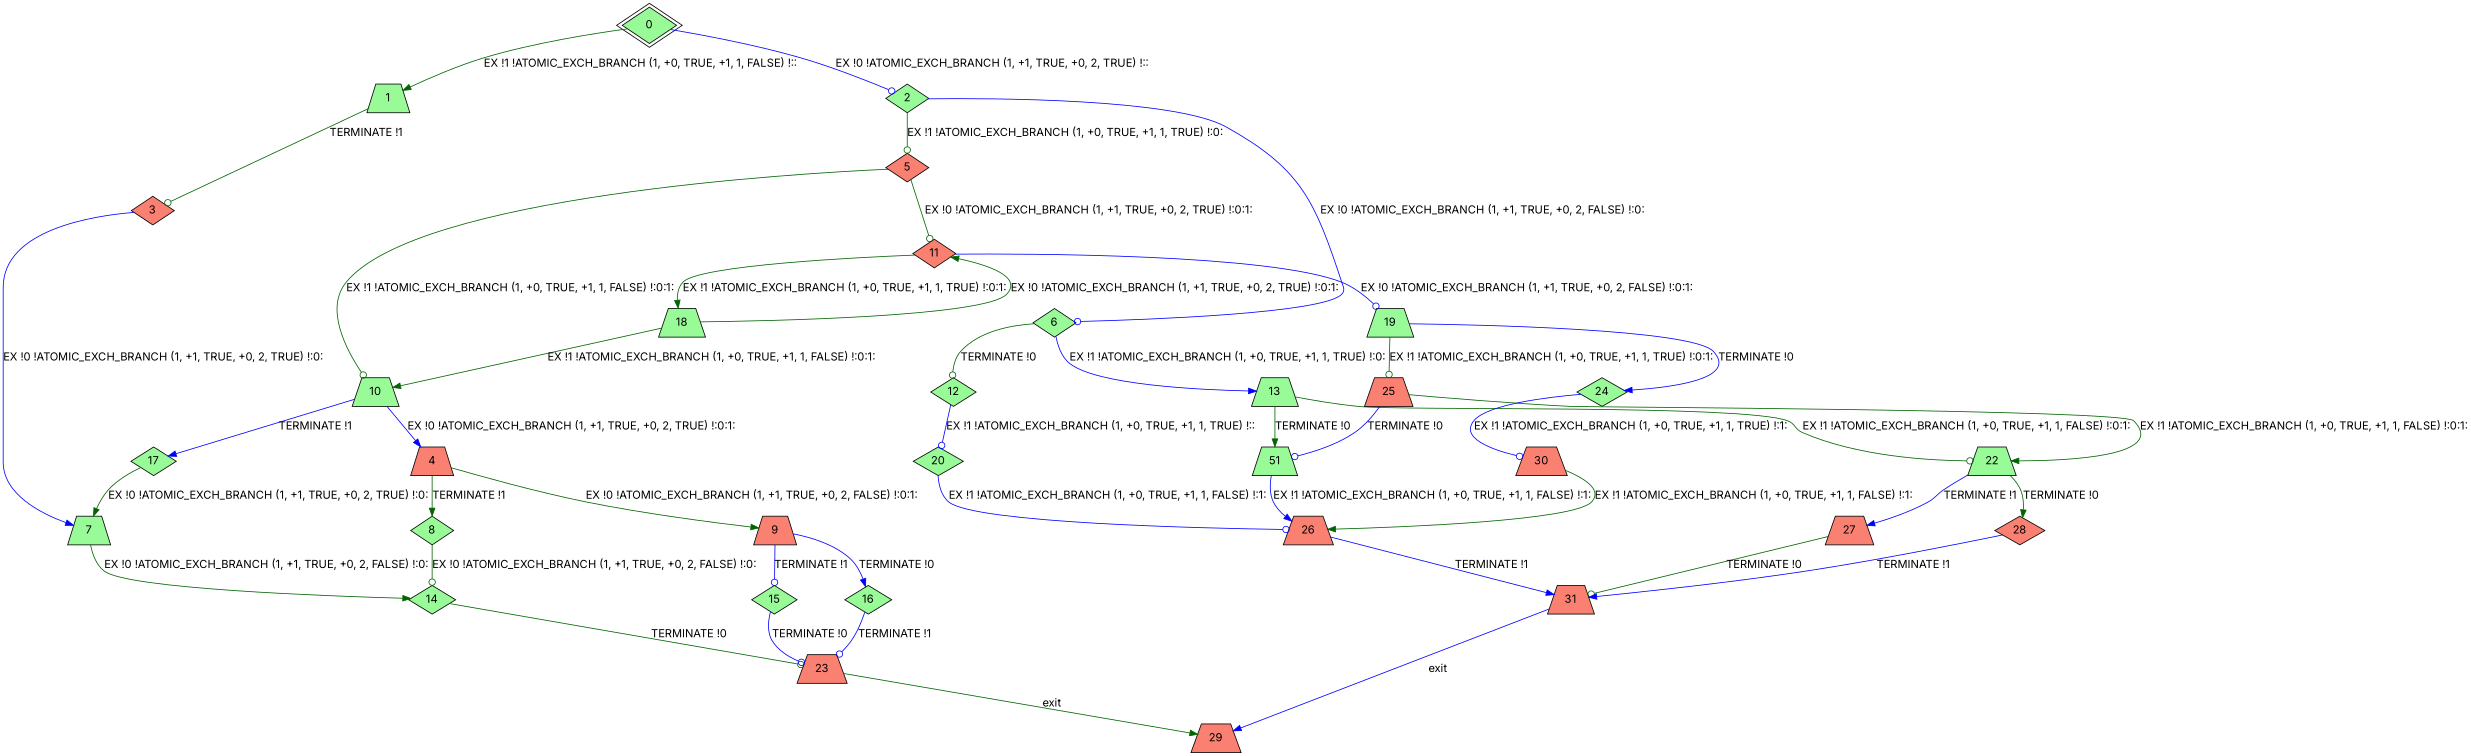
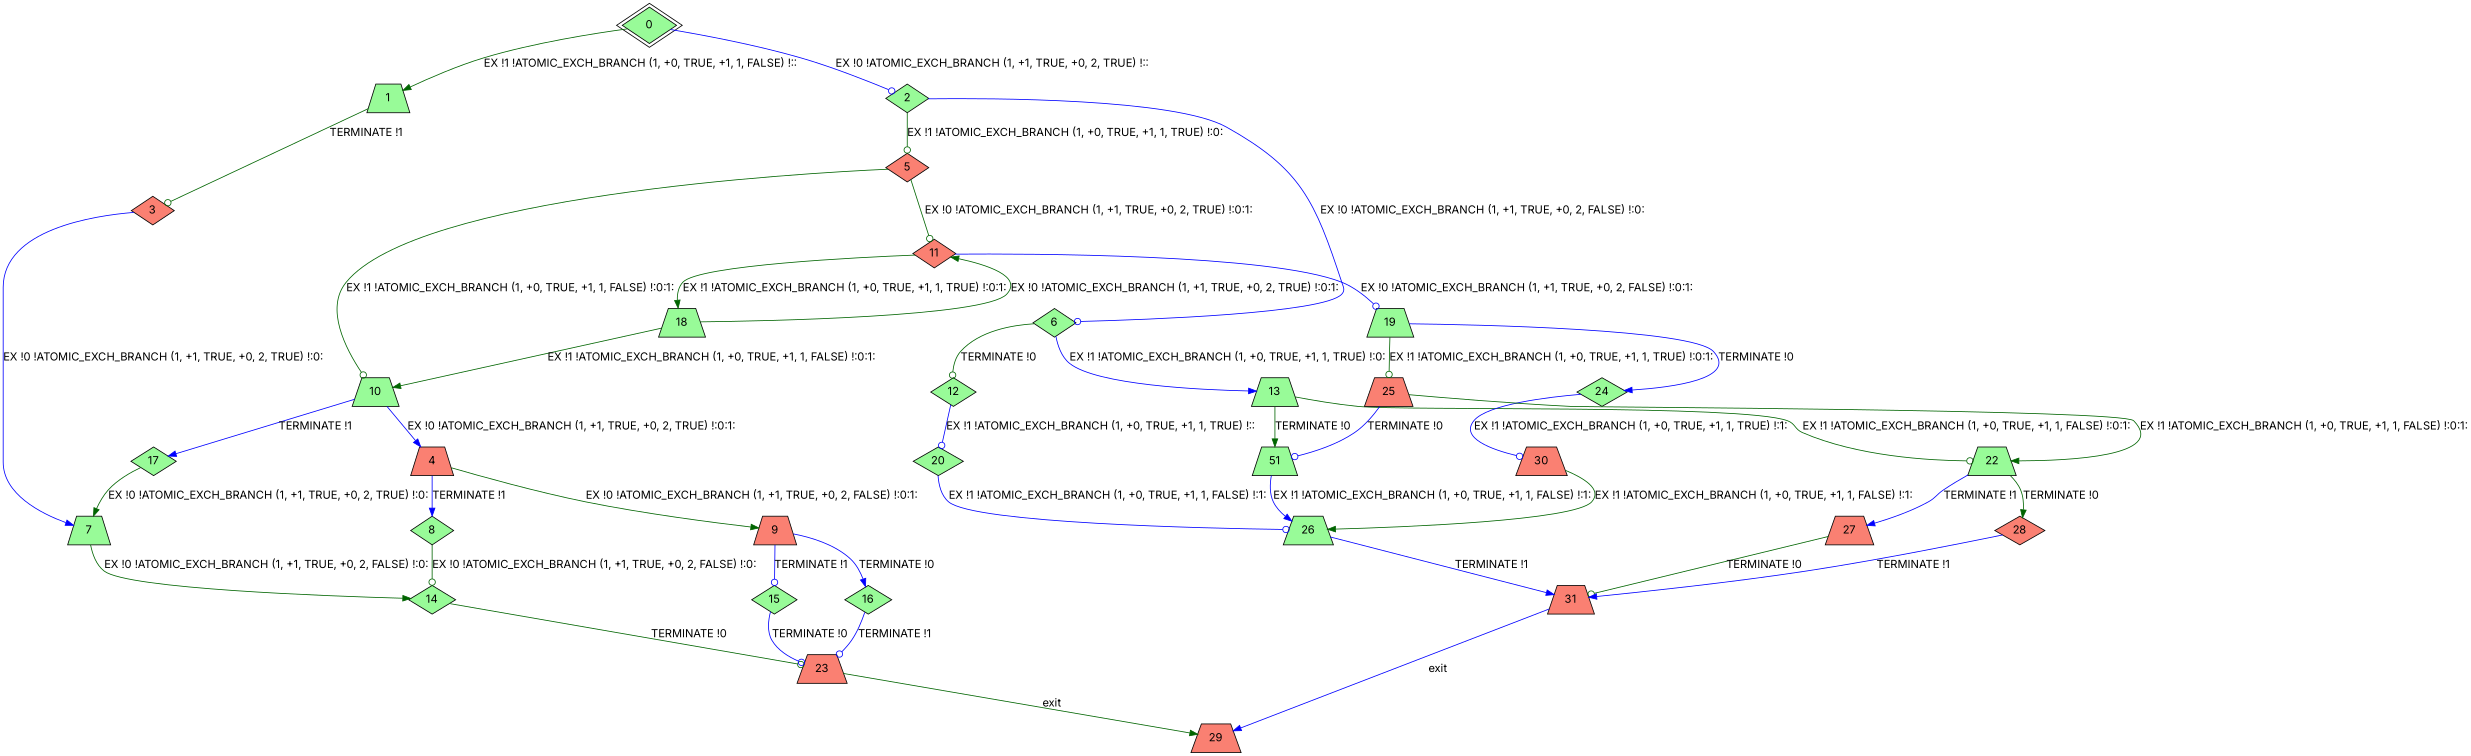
edge "4" -> "8": color darkgreen -> blue
node "26": fillcolor salmon -> palegreen
